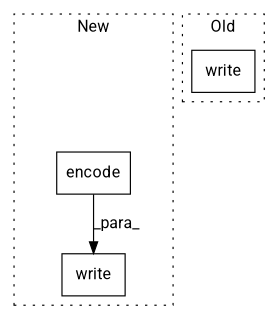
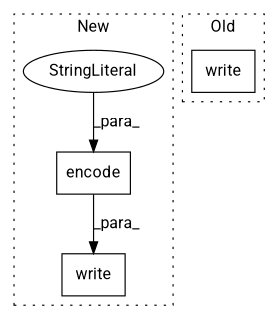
node "StringLiteral": added
